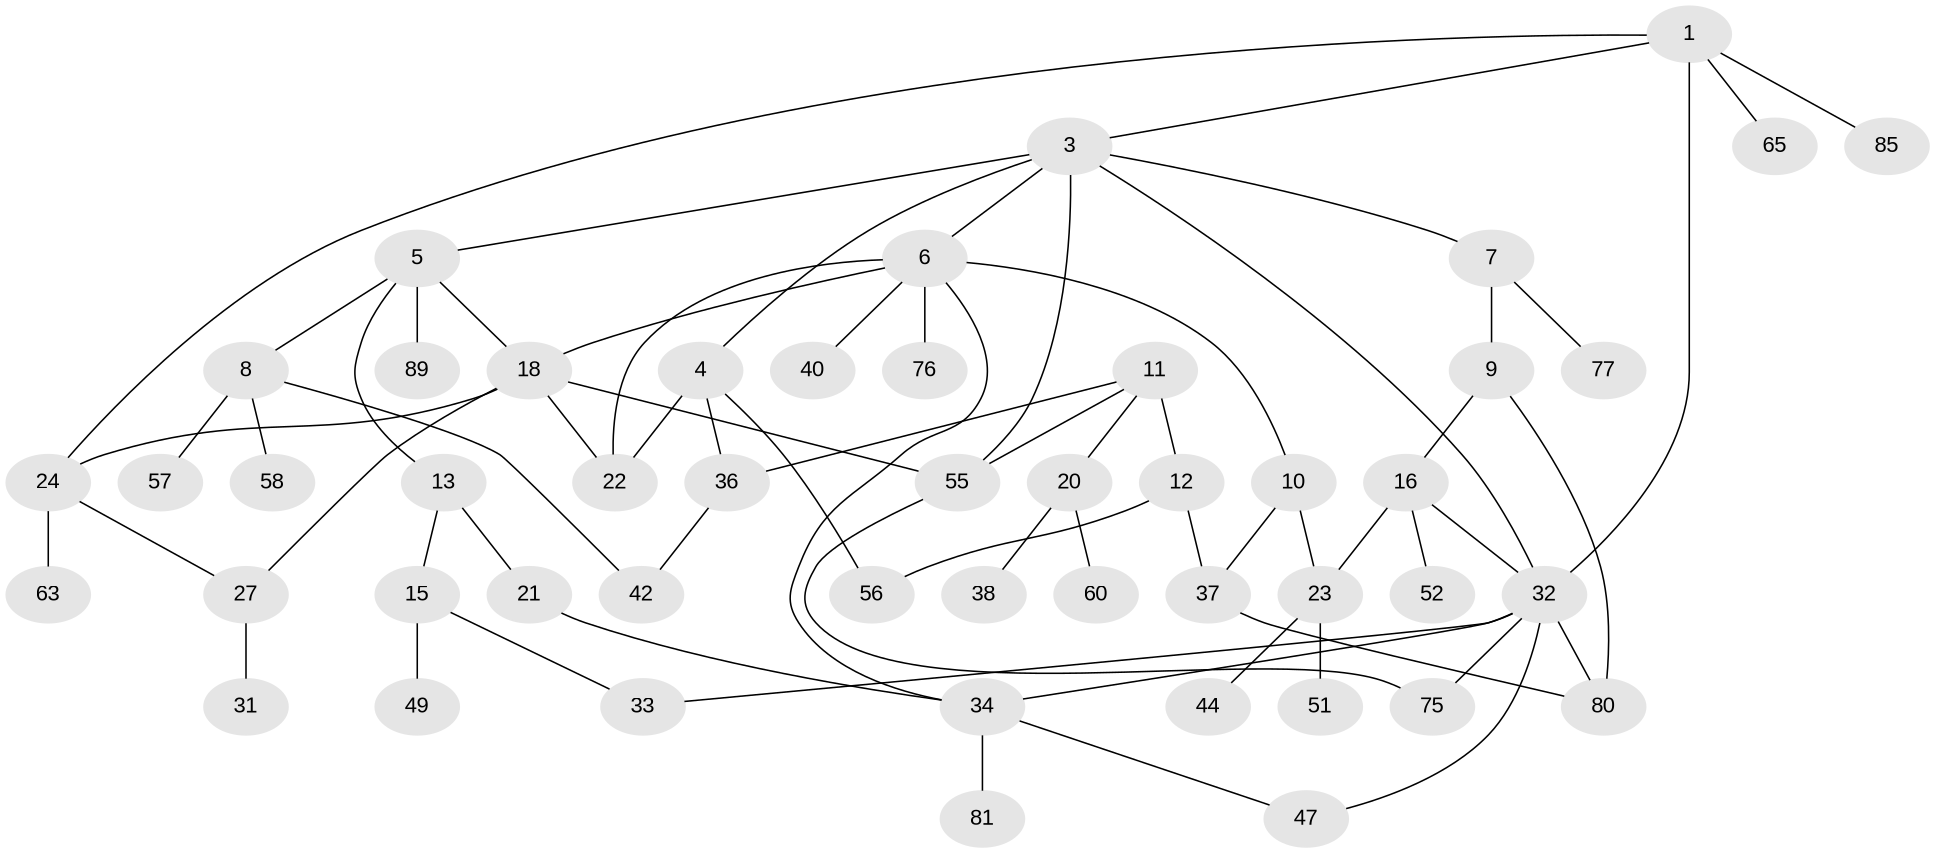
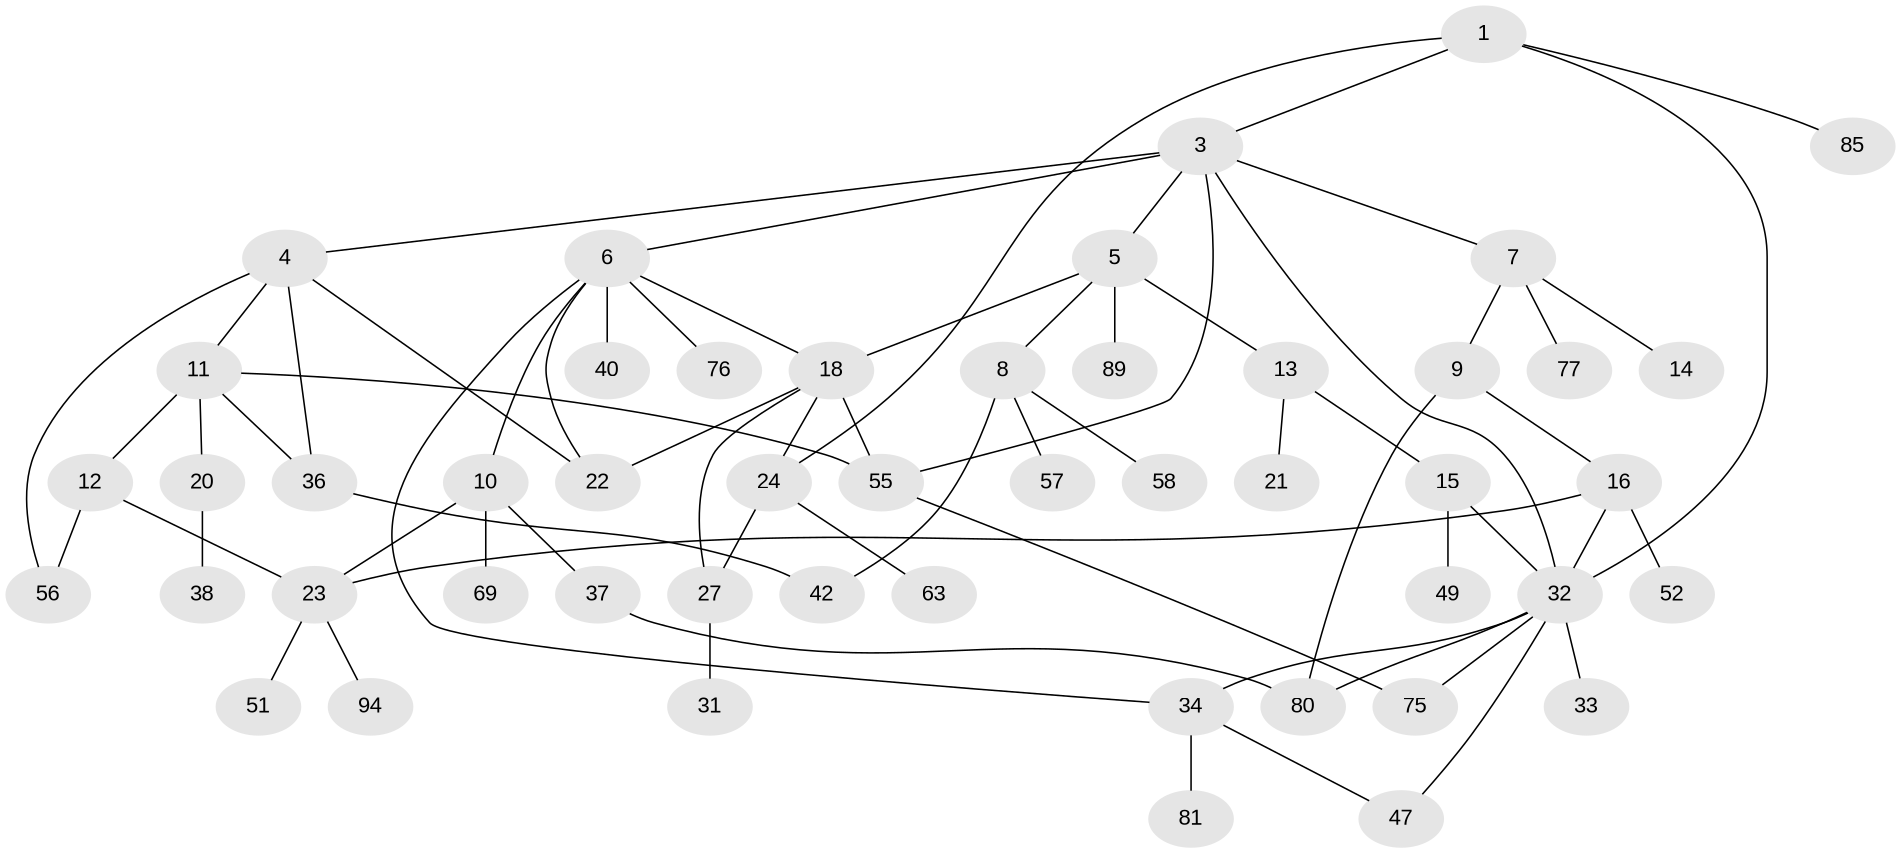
node "65": removed
edge "4" -- "11": added
node "14": added
edge "12" -- "37": now "12" -- "23"
node "69": added
node "60": removed
edge "15" -- "33": now "15" -- "32"
edge "21" -- "34": removed
node "44": label "44" -> "94"
